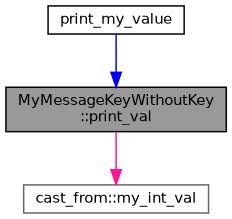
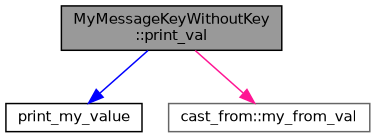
edge "print_my_value" -> "MyMessageKeyWithoutKey ::print_val": reversed
node "cast_from::my_int_val": label "cast_from::my_int_val" -> "cast_from::my_from_val"
